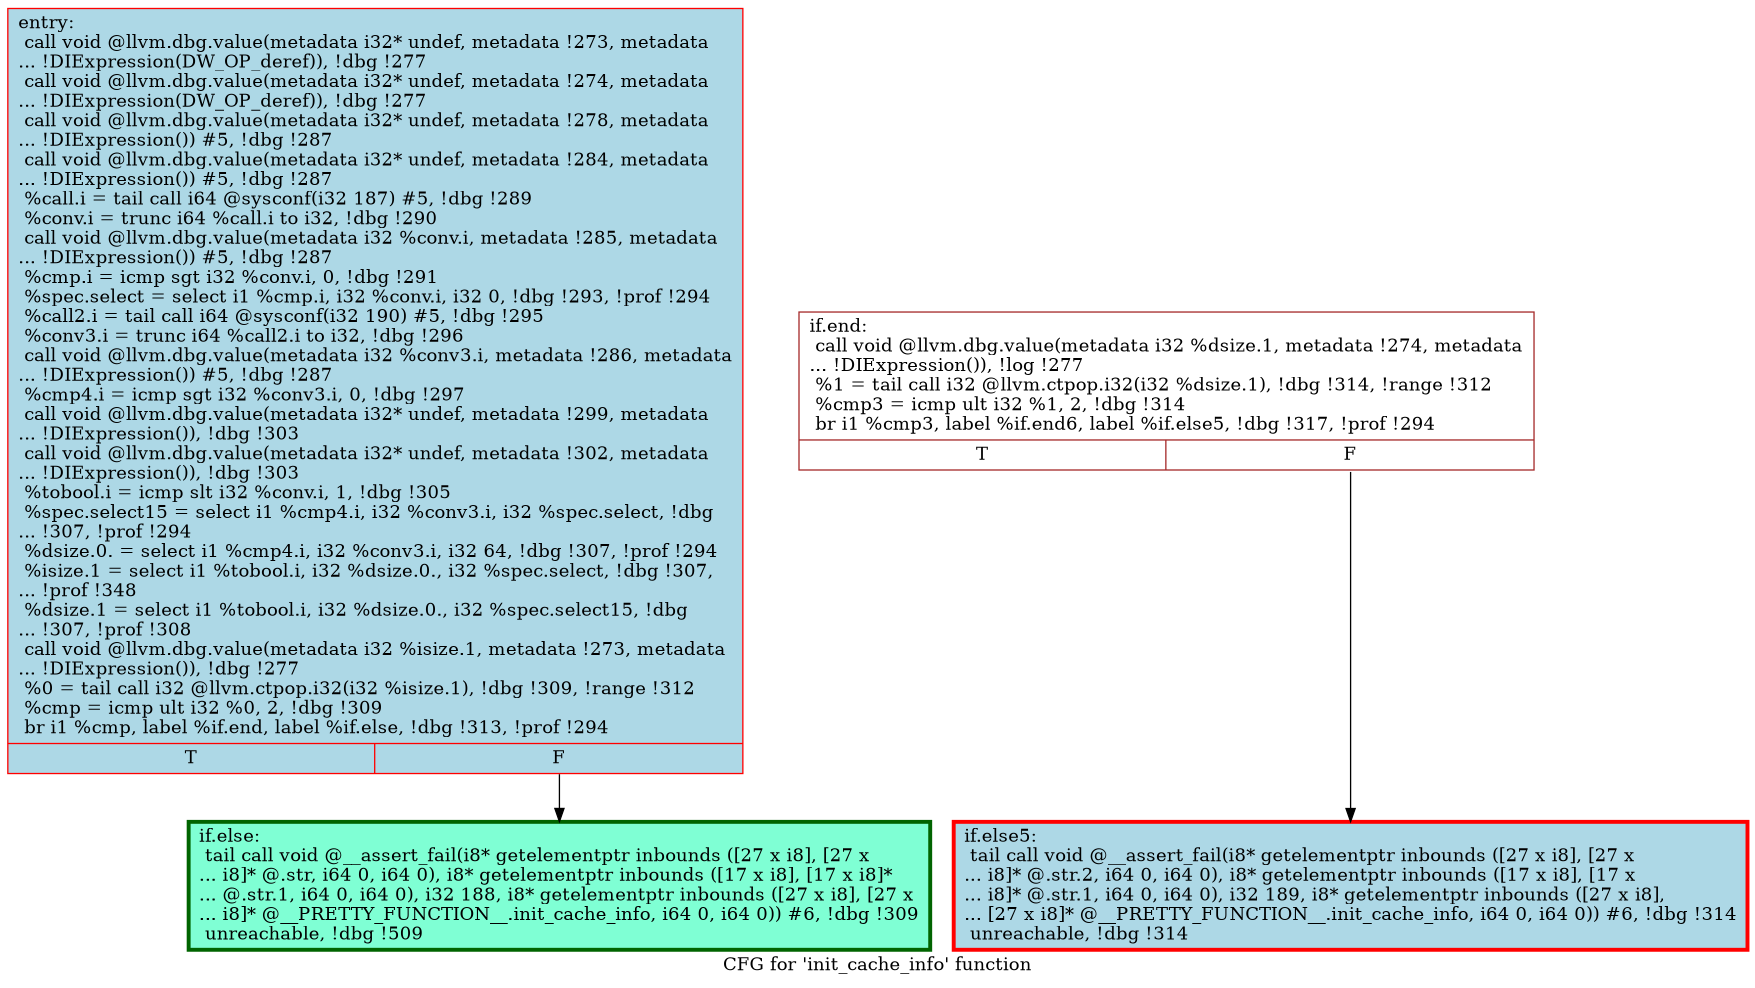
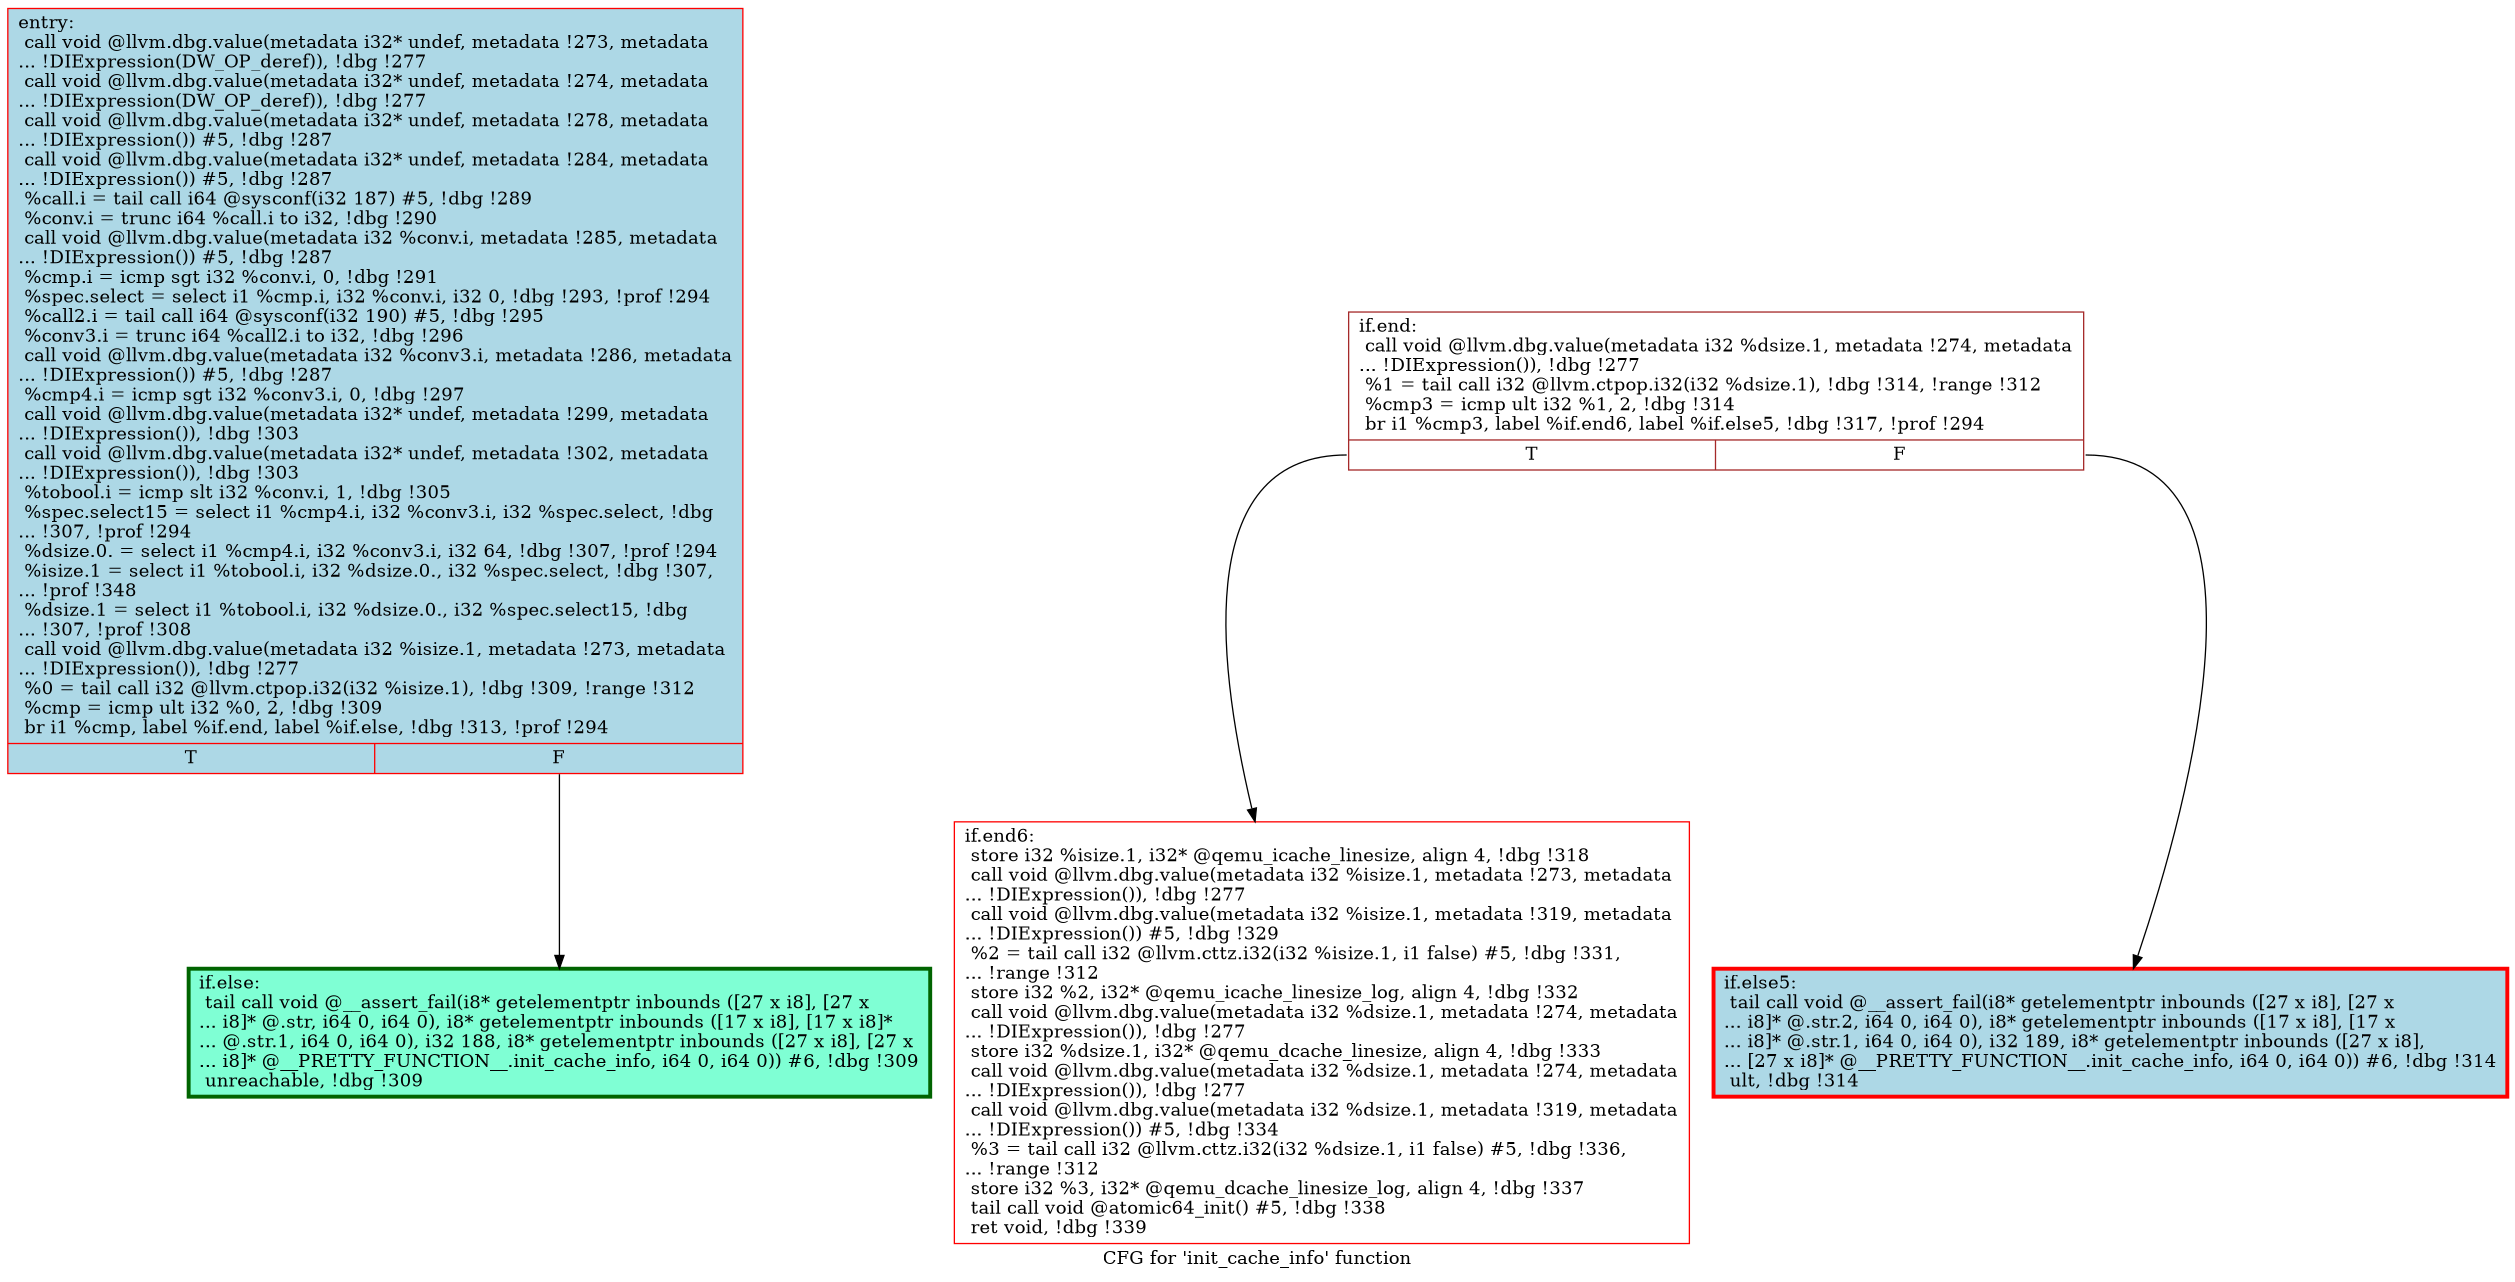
node "if.end:": text "... !DIExpression()), !log !277" -> "... !DIExpression()), !dbg !277"
node "if.else:": text "unreachable, !dbg !509" -> "unreachable, !dbg !309"
node "if.else5:": text "unreachable, !dbg !314" -> "ult, !dbg !314"
node "if.end6:": added
